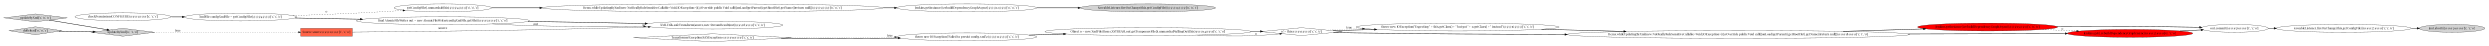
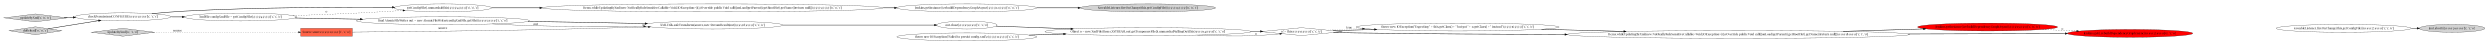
edge "checkPermission(CONFIGURE)@@@3@@@['1', '1', '1']" -> "getConfigFile().unmarshal(this)@@@4@@@['0', '0', '1']": added
edge "updateByXml['1', '0', '0']" -> "updateByXml['0', '1', '0']": now "updateByXml['1', '0', '0']" -> "checkPermission(CONFIGURE)@@@3@@@['1', '1', '1']"
node "out.close()@@@9@@@['1', '1', '0']": added
node "out.commit()@@@26@@@['1', '1', '0']": removed
edge "doReload['0', '0', '1']" -> "updateByXml['0', '1', '0']": now "doReload['0', '0', '1']" -> "checkPermission(CONFIGURE)@@@3@@@['1', '1', '1']"
edge "updateByXml['0', '1', '0']" -> "Source source@@@2@@@['1', '1', '0']": label "true" -> "source"
node "TransformerException|SAXException e@@@11@@@['1', '1', '0']": removed
